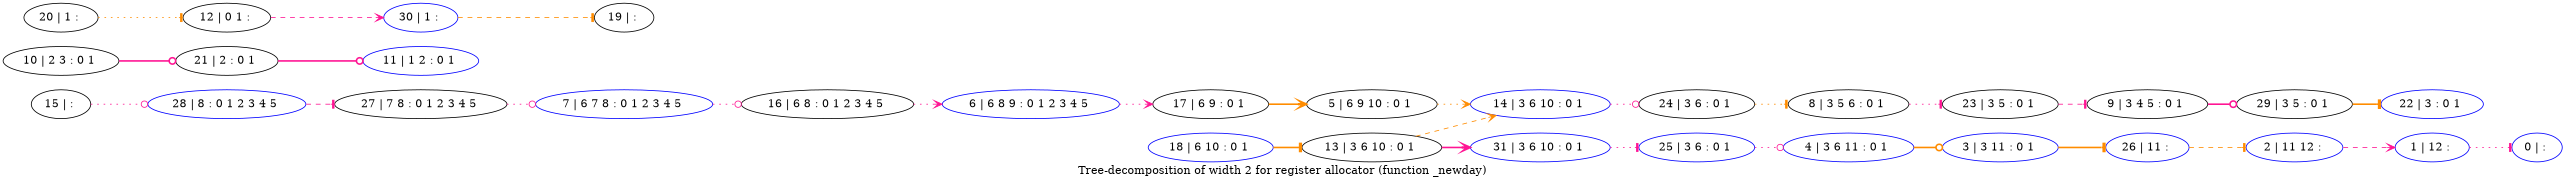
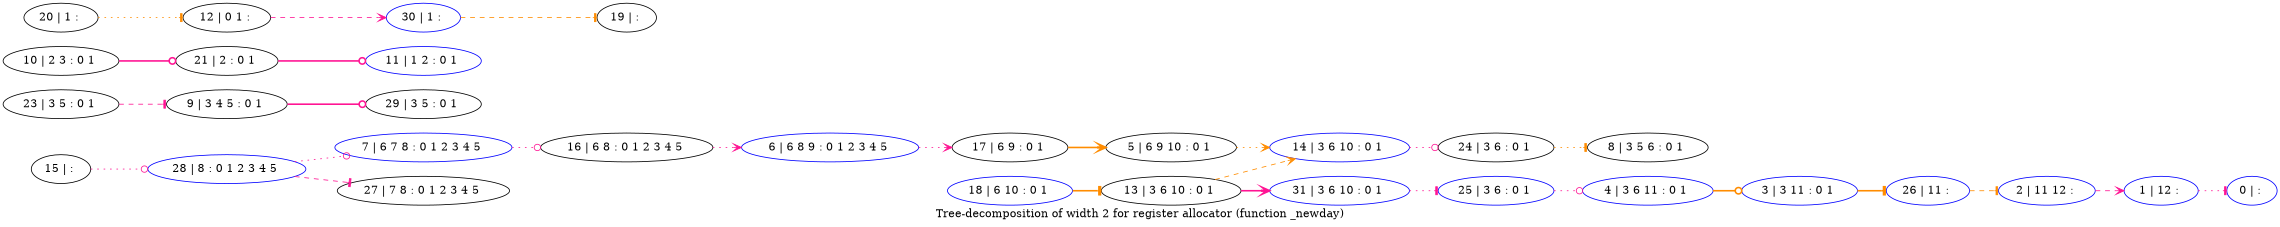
edge "27 | 7 8 : 0 1 2 3 4 5" -> "7 | 6 7 8 : 0 1 2 3 4 5": now "28 | 8 : 0 1 2 3 4 5" -> "7 | 6 7 8 : 0 1 2 3 4 5"
edge "8 | 3 5 6 : 0 1" -> "23 | 3 5 : 0 1": removed
node "22 | 3 : 0 1": removed
